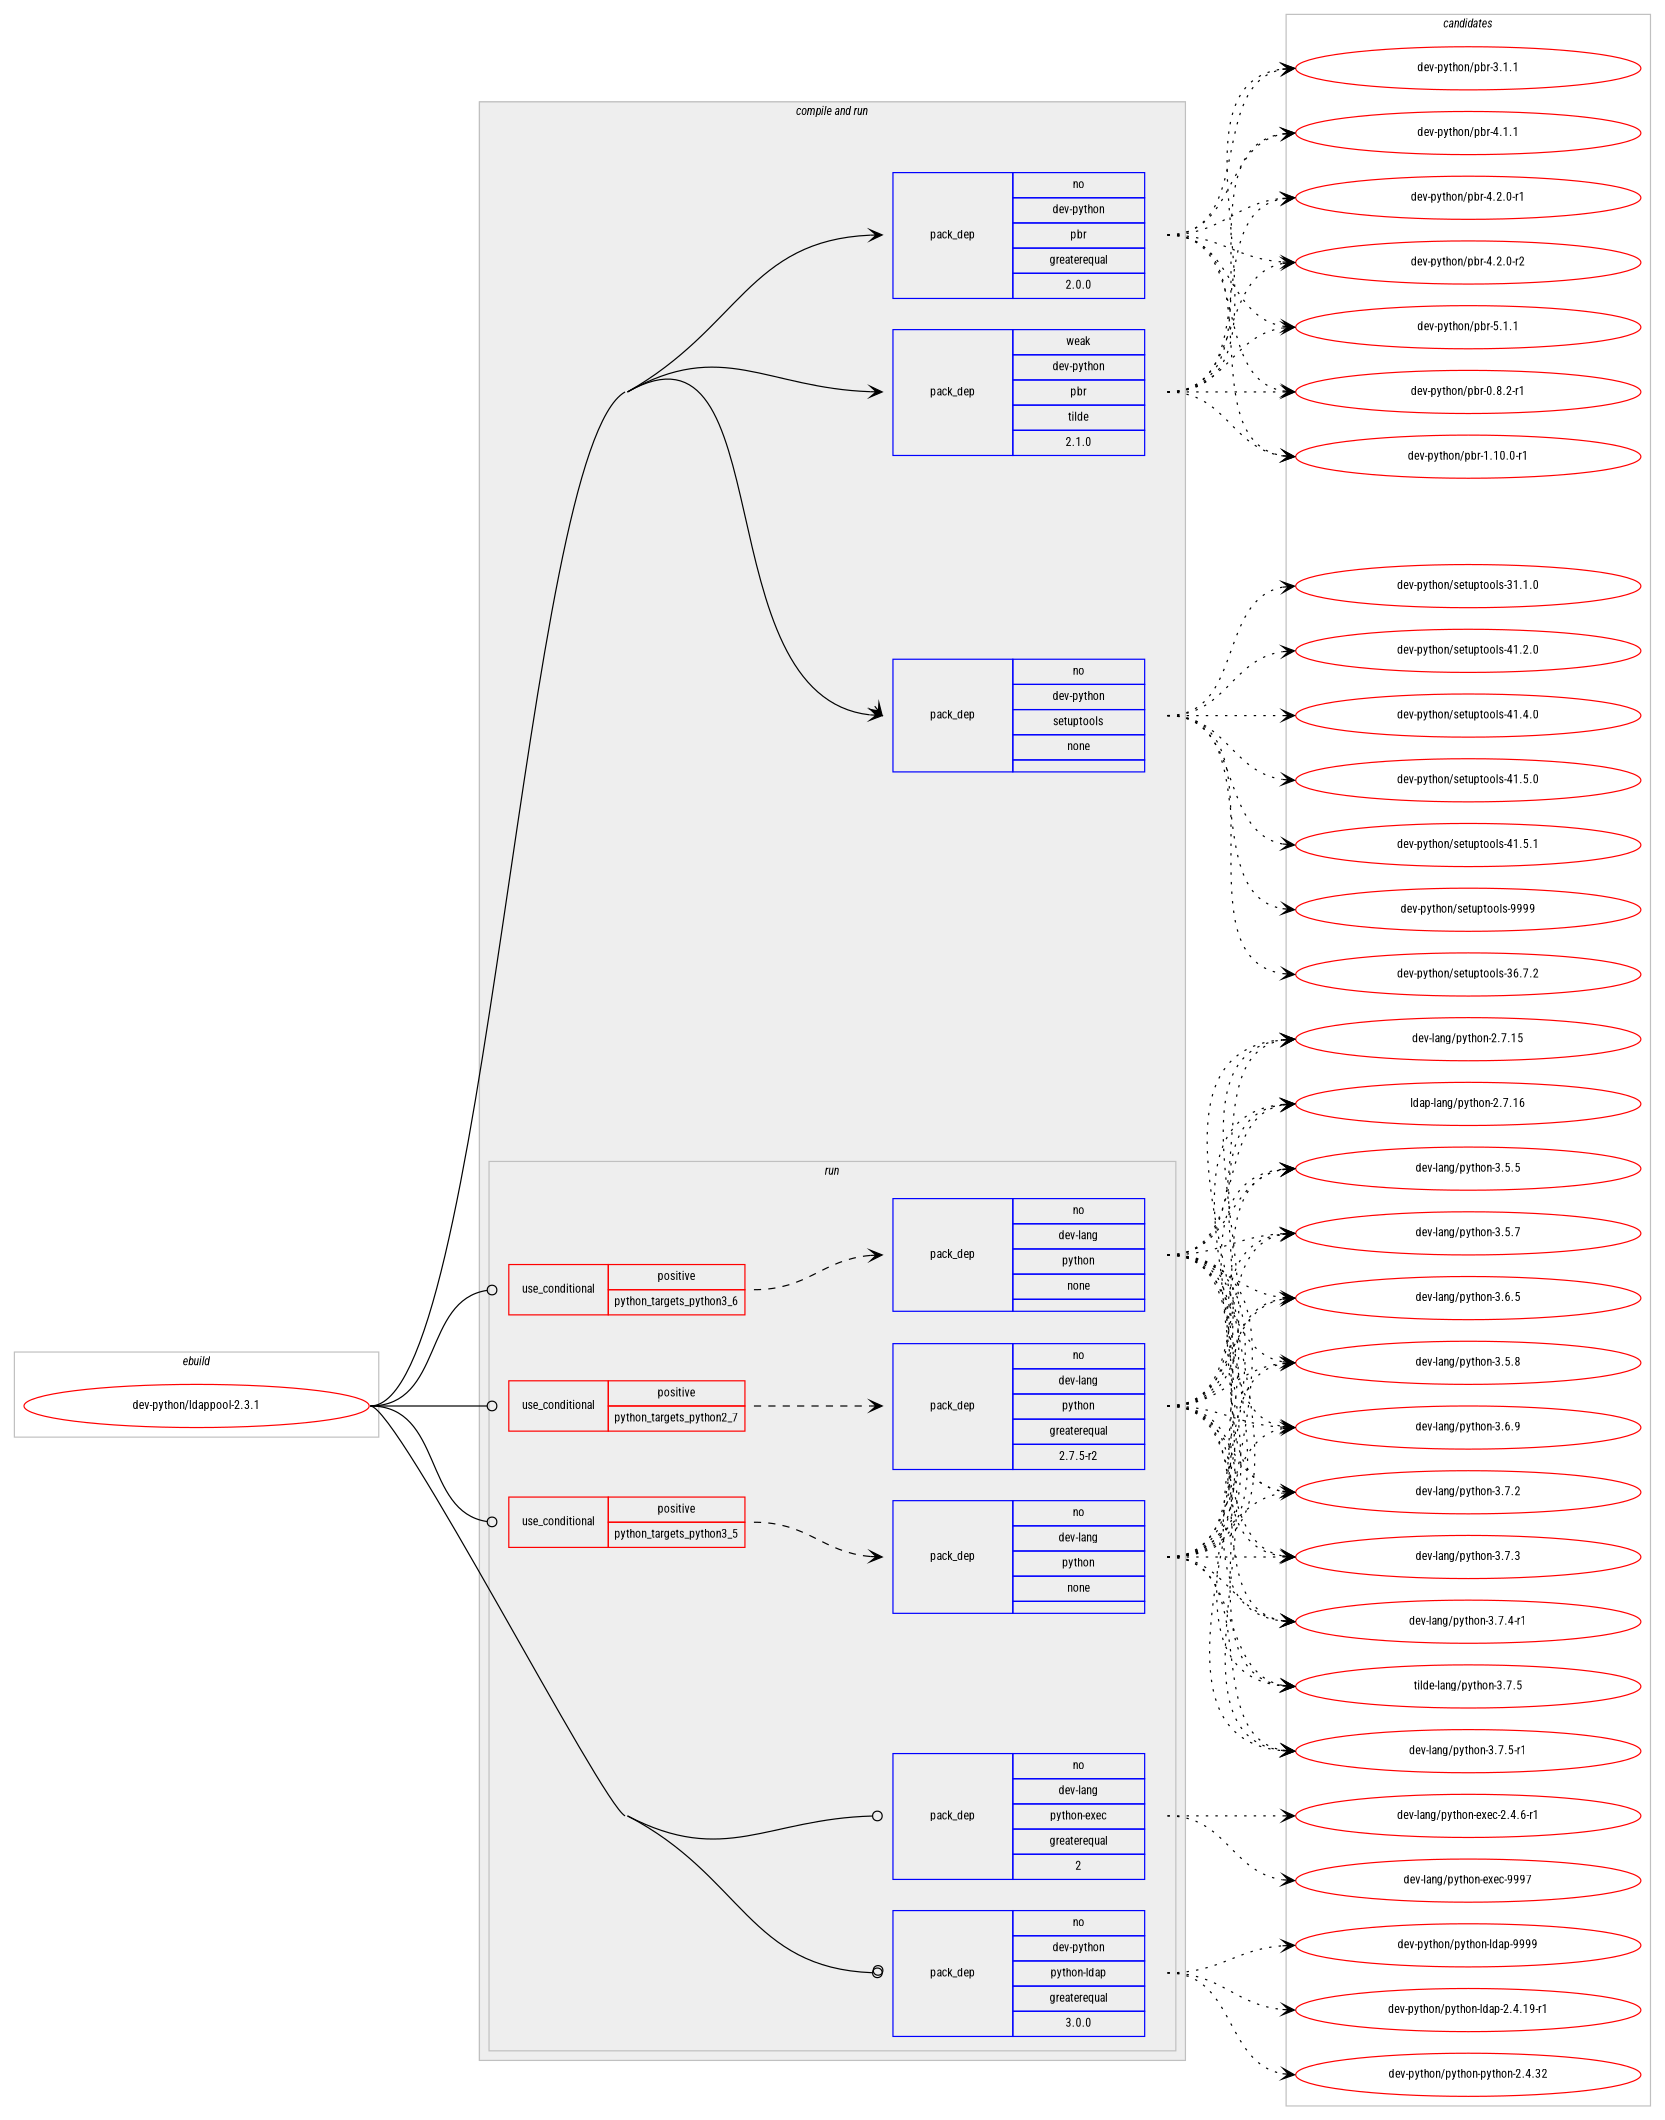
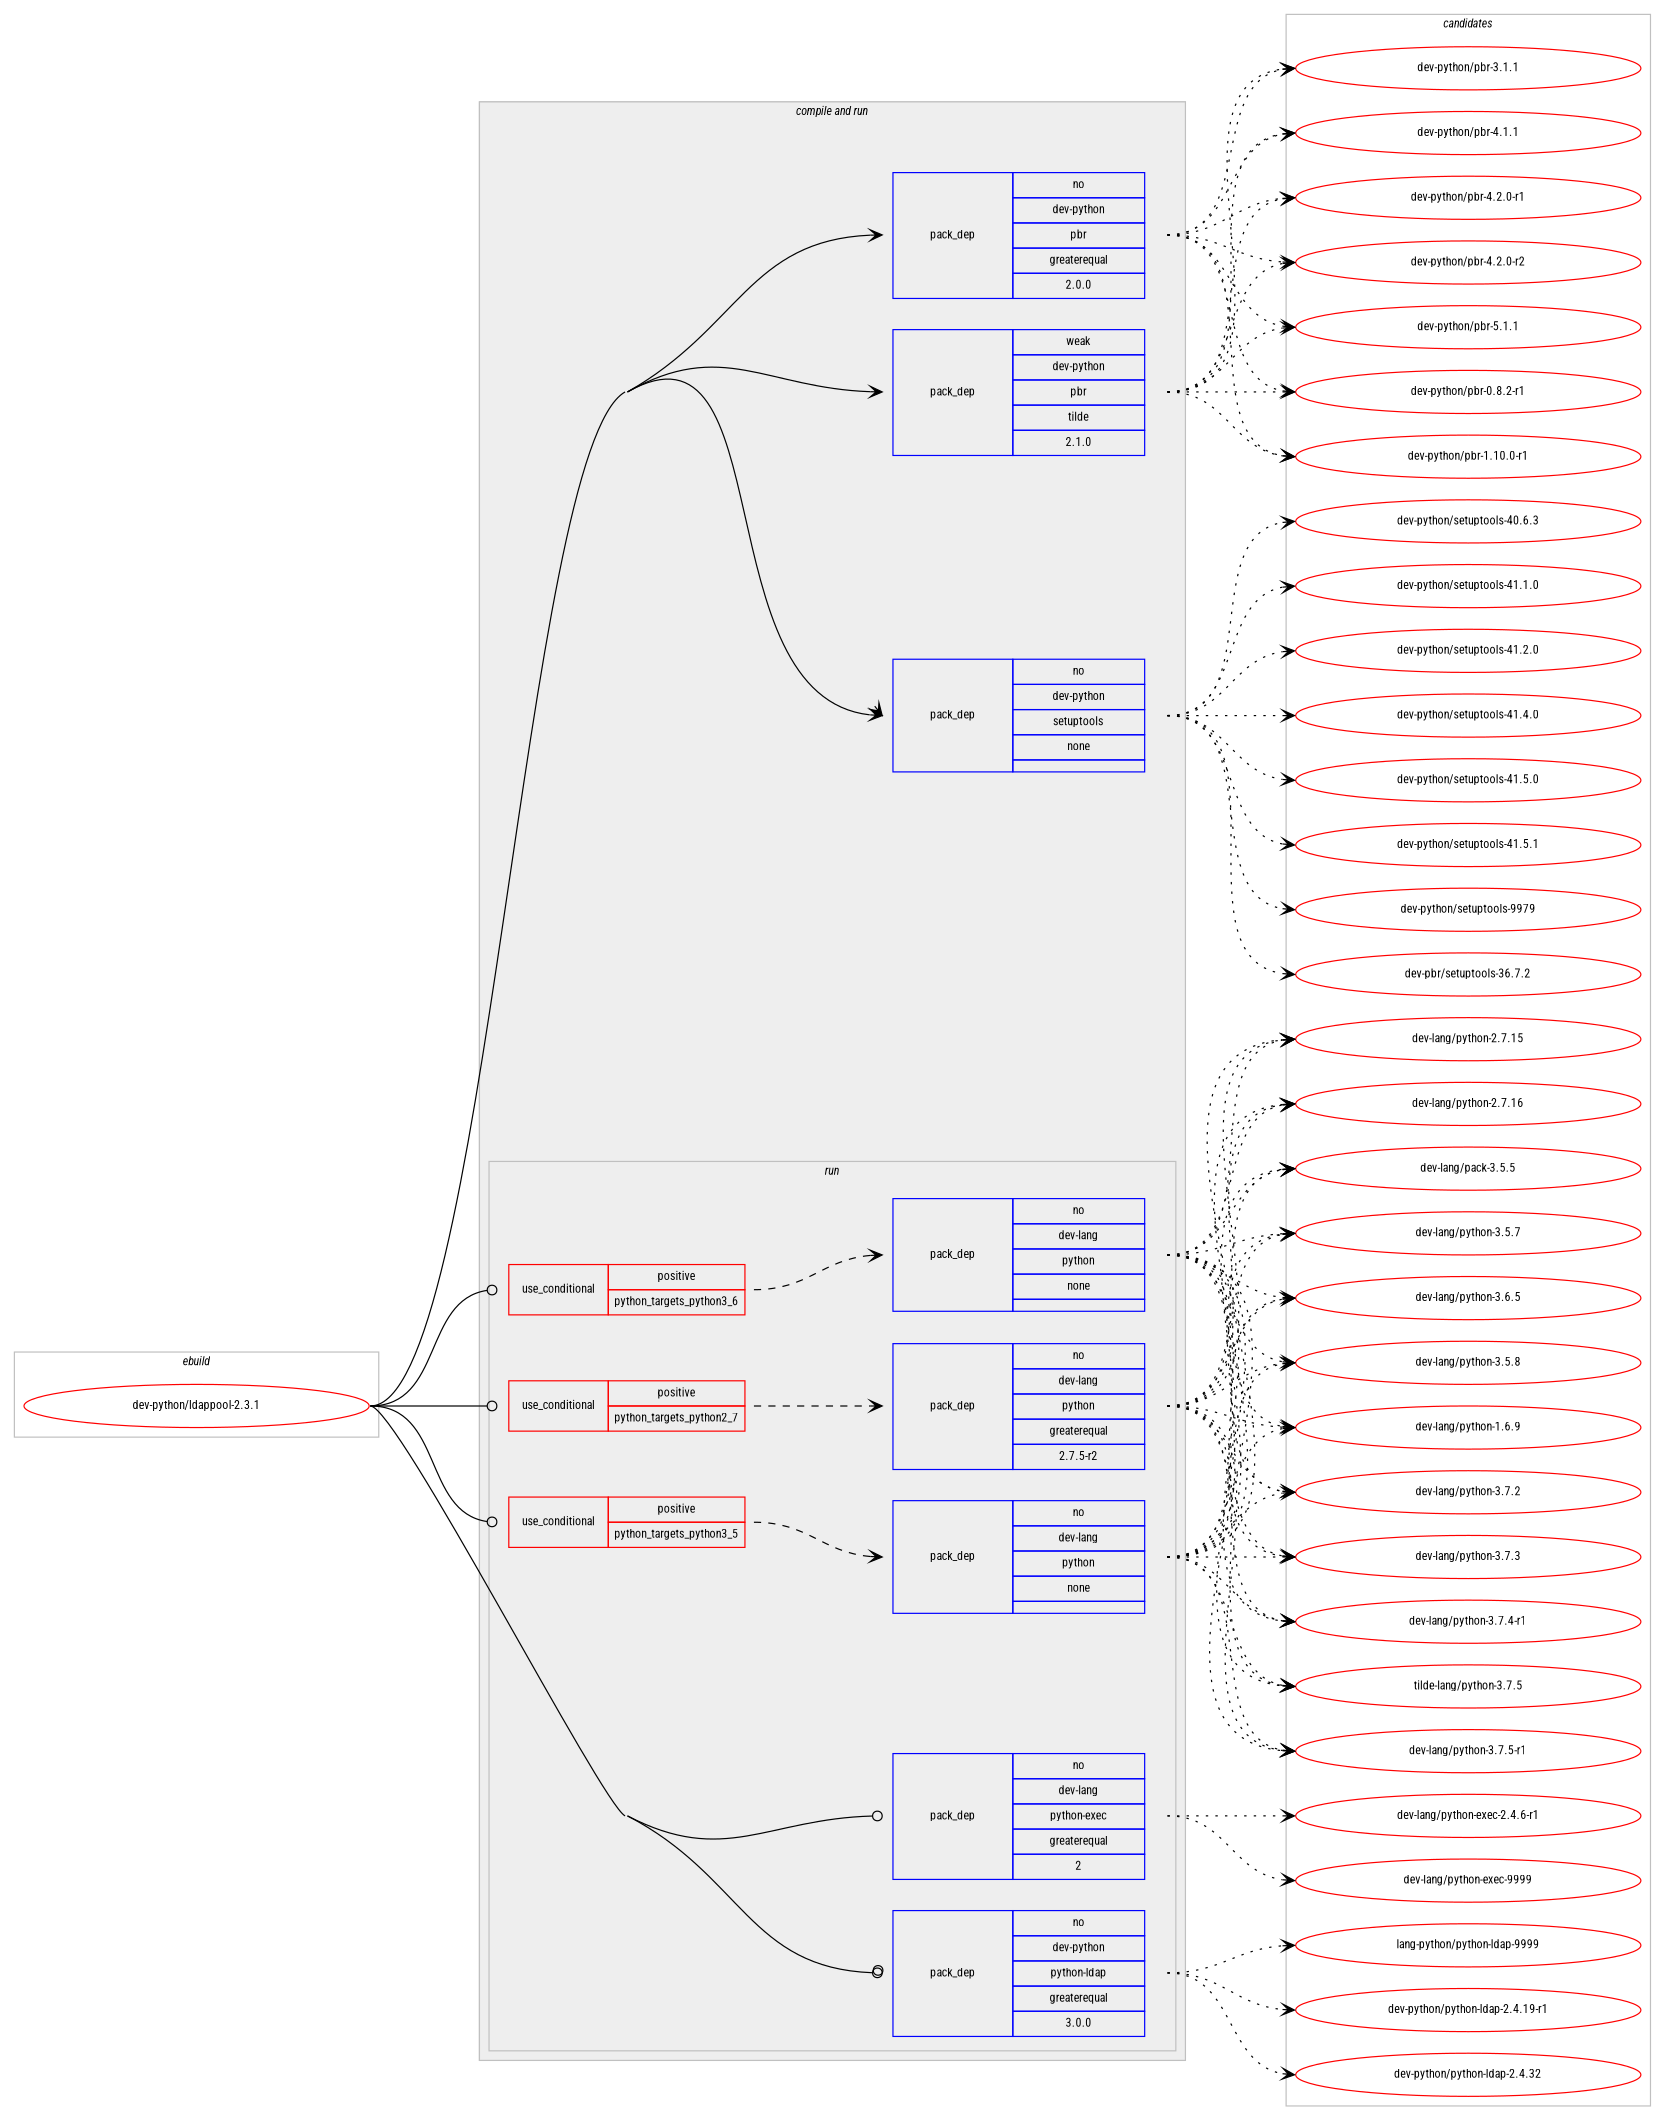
node "dev-python/setuptools-40.6.3": added
node "dev-python/setuptools-31.1.0": label "dev-python/setuptools-31.1.0" -> "dev-python/setuptools-41.1.0"
node "dev-python/setuptools-9999": label "dev-python/setuptools-9999" -> "dev-python/setuptools-9979"
node "dev-python/setuptools-36.7.2": label "dev-python/setuptools-36.7.2" -> "dev-pbr/setuptools-36.7.2"
node "ldap-lang/python-2.7.16": label "ldap-lang/python-2.7.16" -> "dev-lang/python-2.7.16"
node "dev-lang/python-3.5.5": label "dev-lang/python-3.5.5" -> "dev-lang/pack-3.5.5"
node "dev-lang/python-3.6.9": label "dev-lang/python-3.6.9" -> "dev-lang/python-1.6.9"
node "dev-lang/python-exec-9997": label "dev-lang/python-exec-9997" -> "dev-lang/python-exec-9999"
node "dev-python/python-ldap-9999": label "dev-python/python-ldap-9999" -> "lang-python/python-ldap-9999"
node "dev-python/python-python-2.4.32": label "dev-python/python-python-2.4.32" -> "dev-python/python-ldap-2.4.32"
